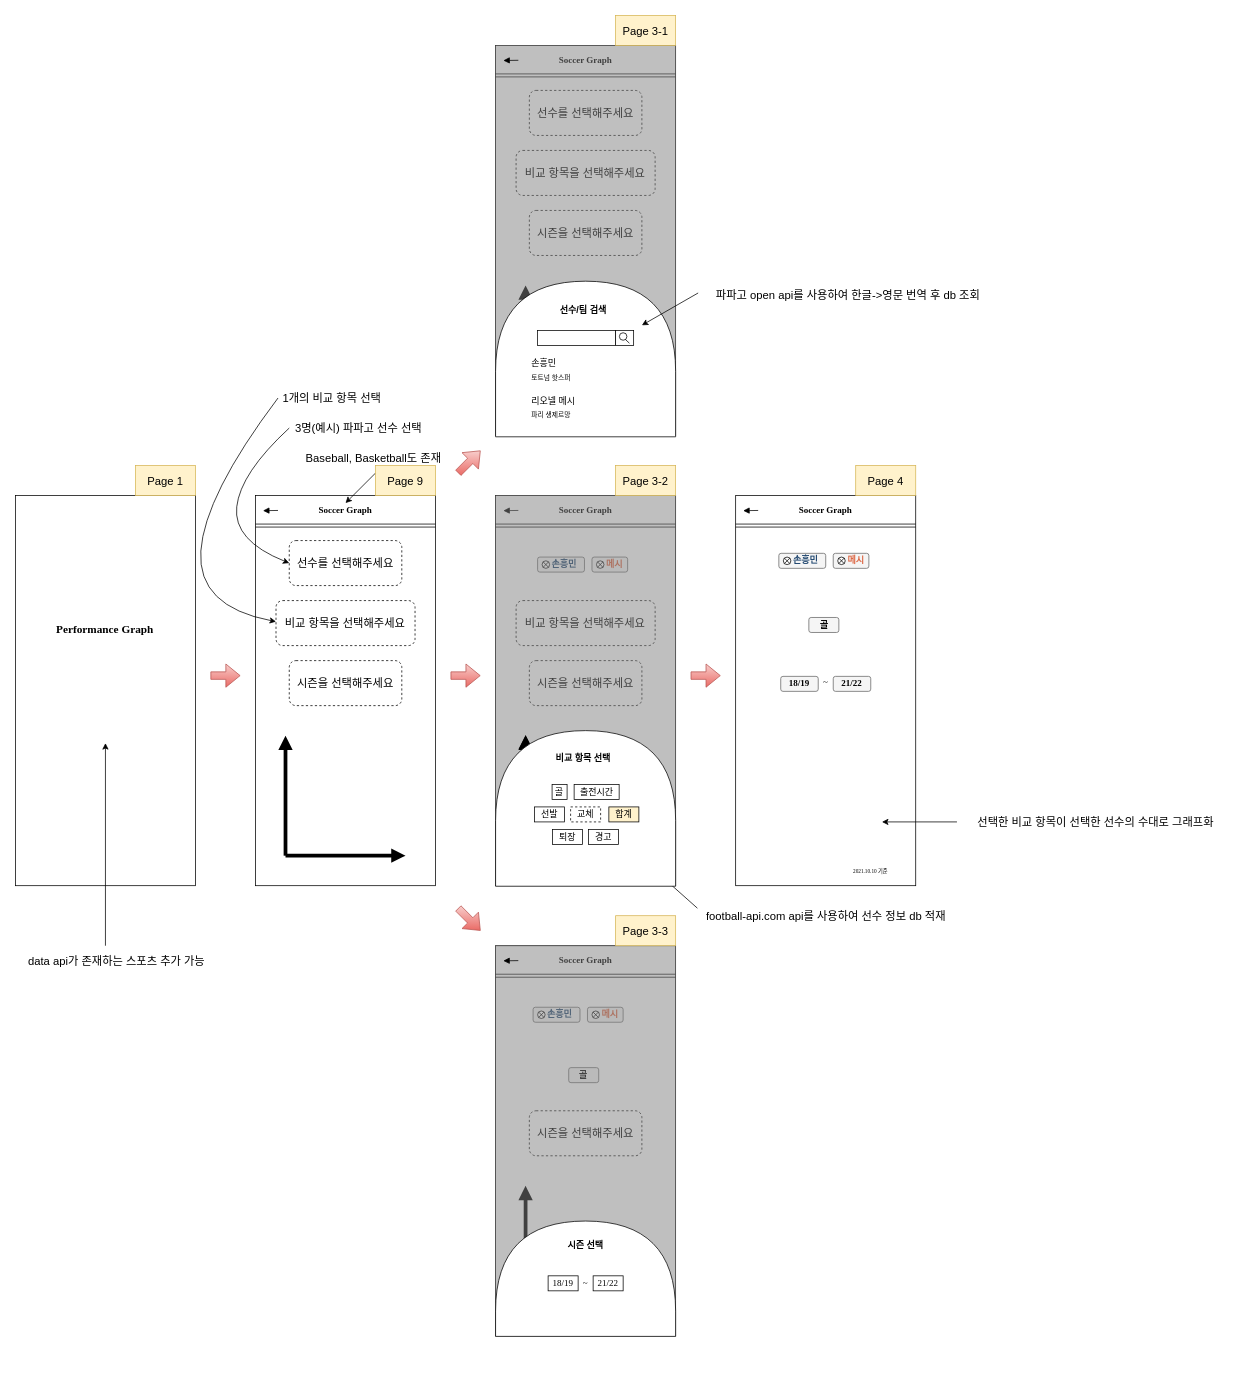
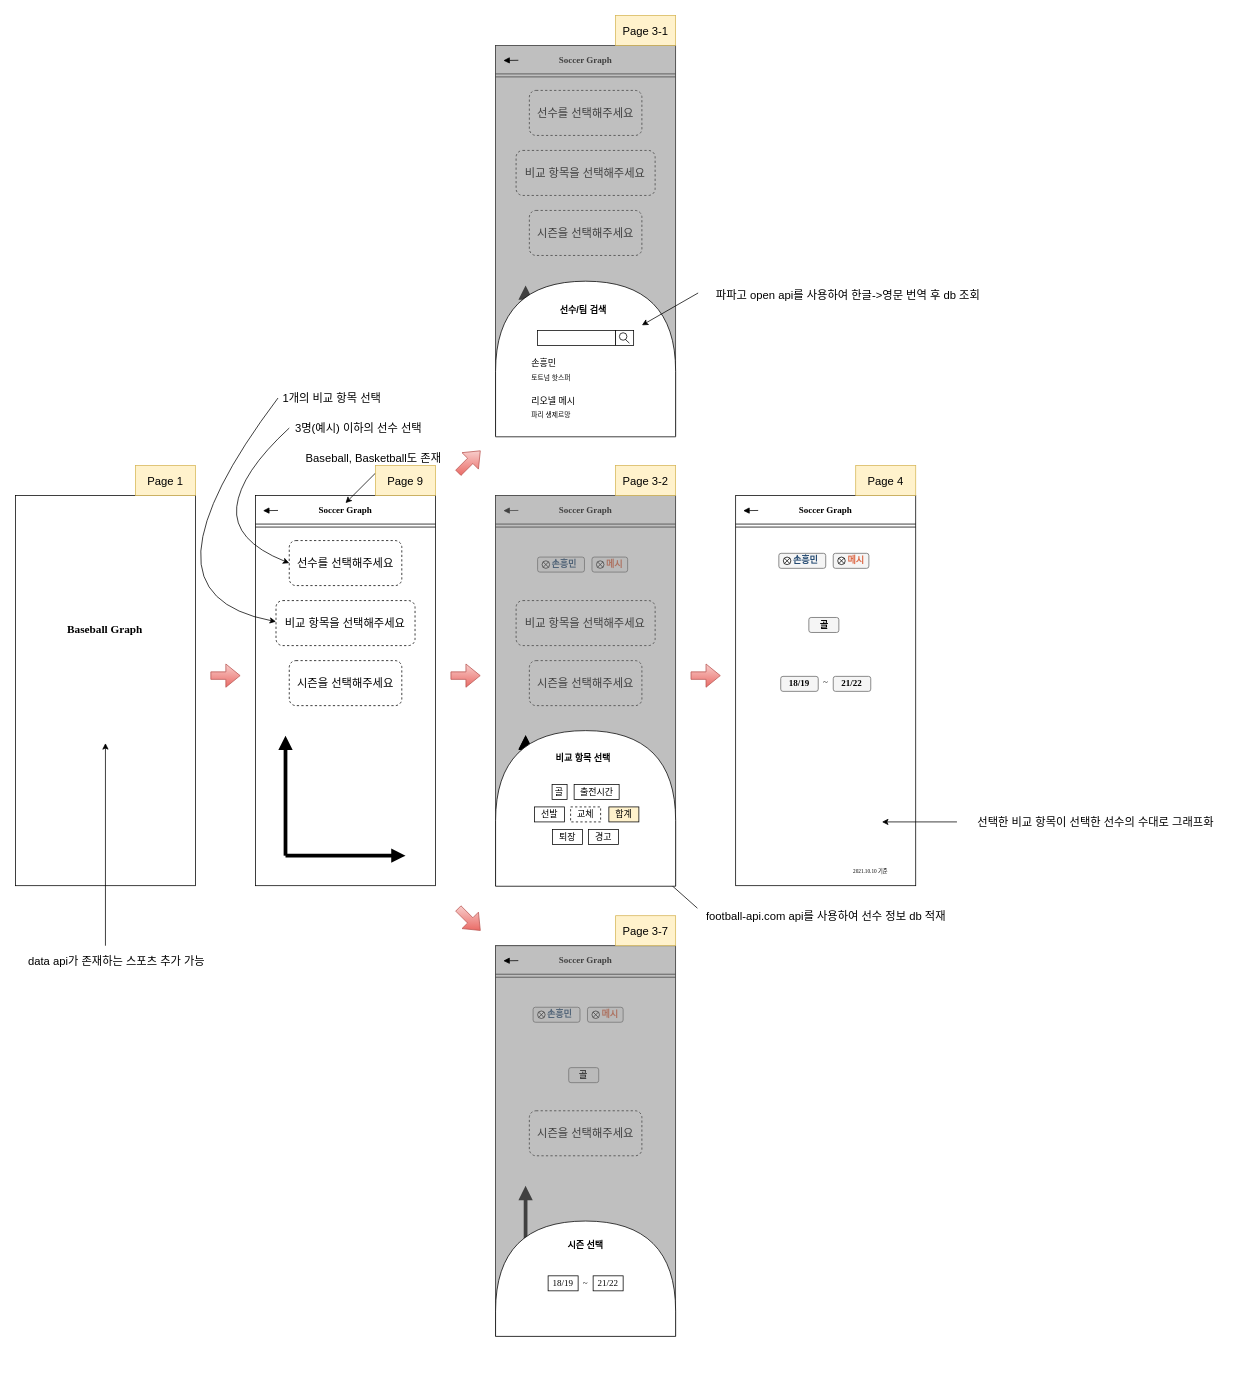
node "3명(예시) 파파고 선수 선택": label "3명(예시) 파파고 선수 선택" -> "3명(예시) 이하의 선수 선택"
node "Performance Graph": label "Performance Graph" -> "Baseball Graph"
node "Page 3-3": label "Page 3-3" -> "Page 3-7"
